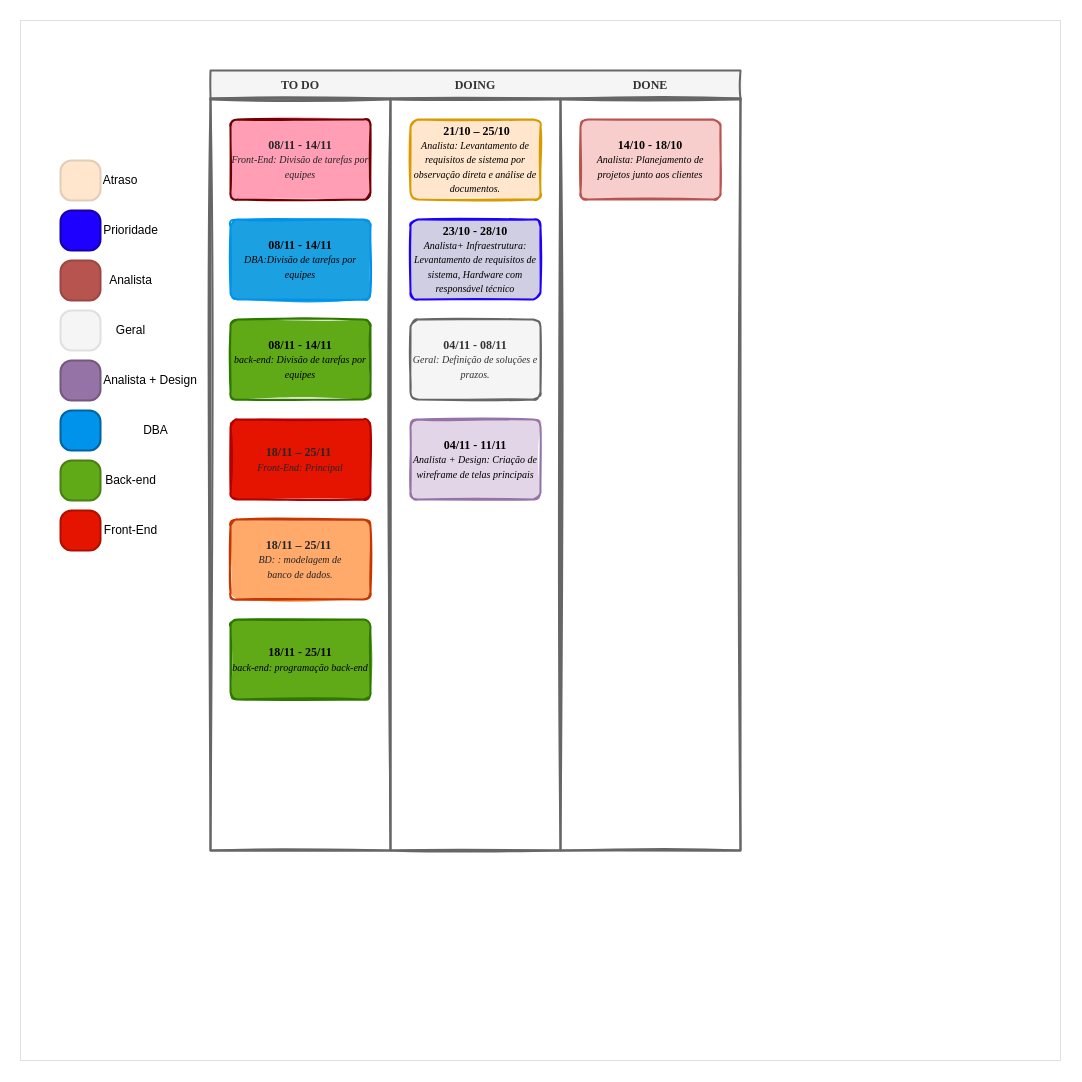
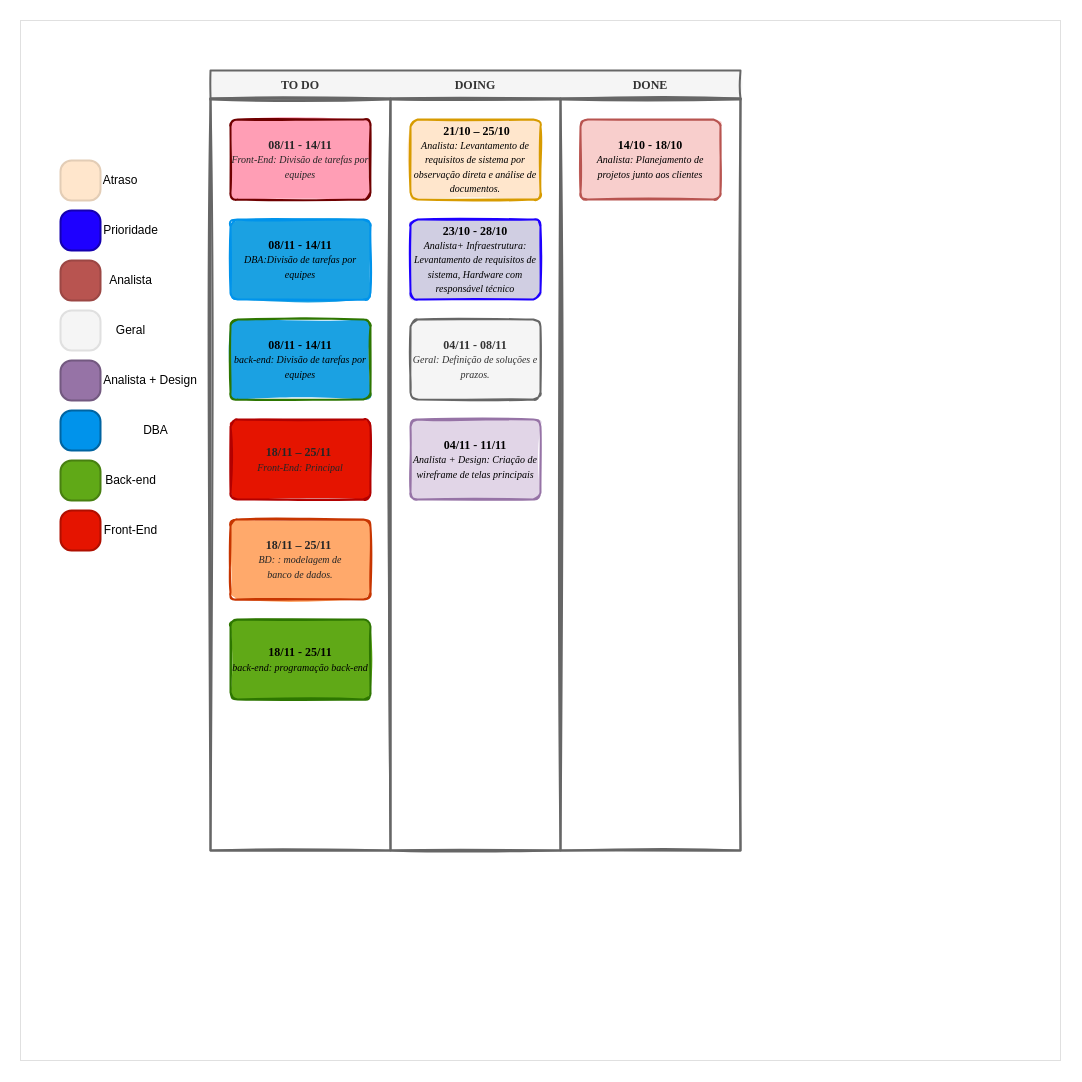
node "08/11 - 14/11 back-end: Divisão de tarefas por equipes": fillcolor #60a917 -> #1ba1e2
